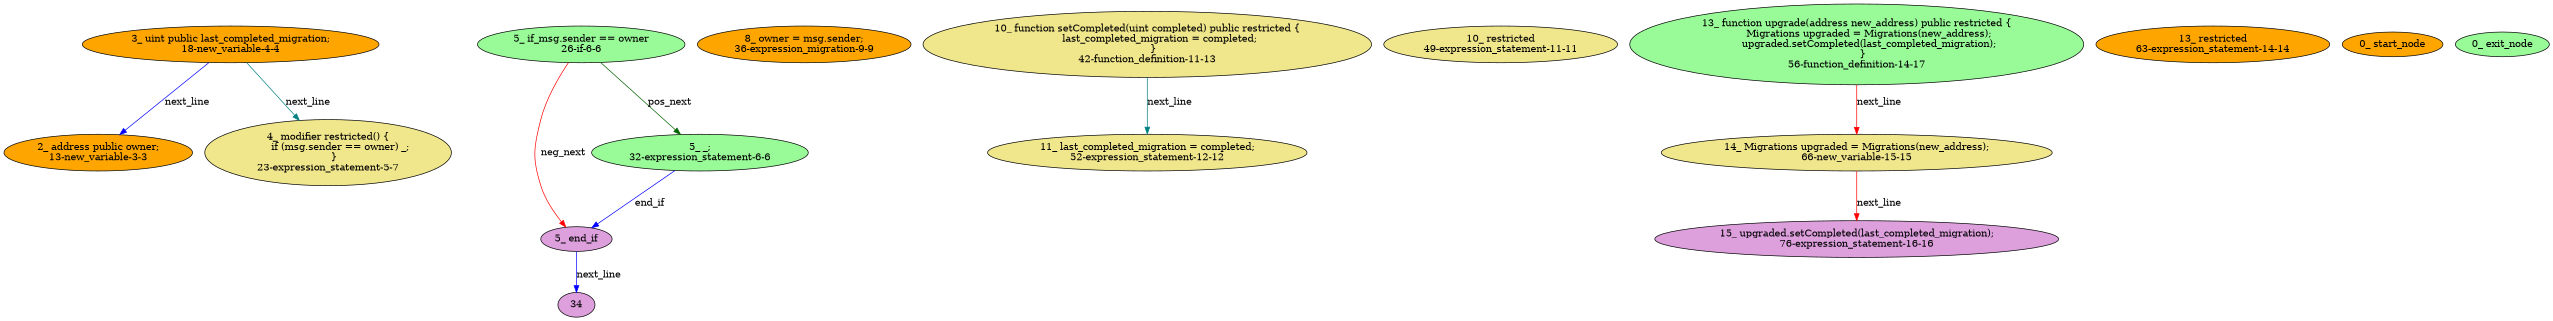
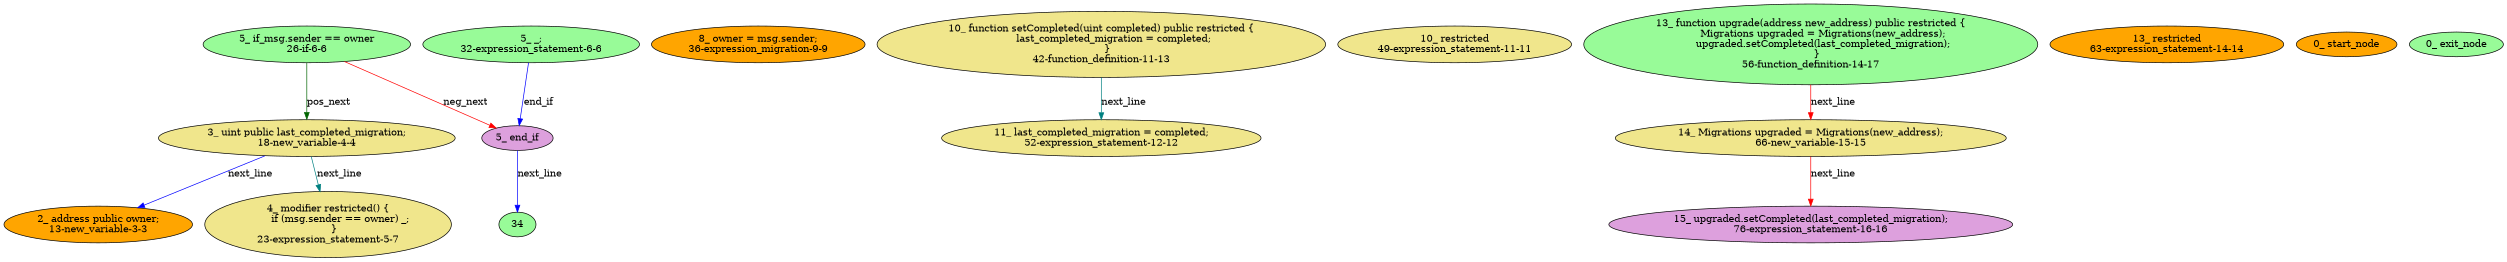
node "3_ uint public last_completed_migration; 18-new_variable-4-4": fillcolor orange -> khaki
edge "5_ if_msg.sender == owner 26-if-6-6" -> "5_ _; 32-expression_statement-6-6": now "5_ if_msg.sender == owner 26-if-6-6" -> "3_ uint public last_completed_migration; 18-new_variable-4-4"
node "34": fillcolor plum -> palegreen
